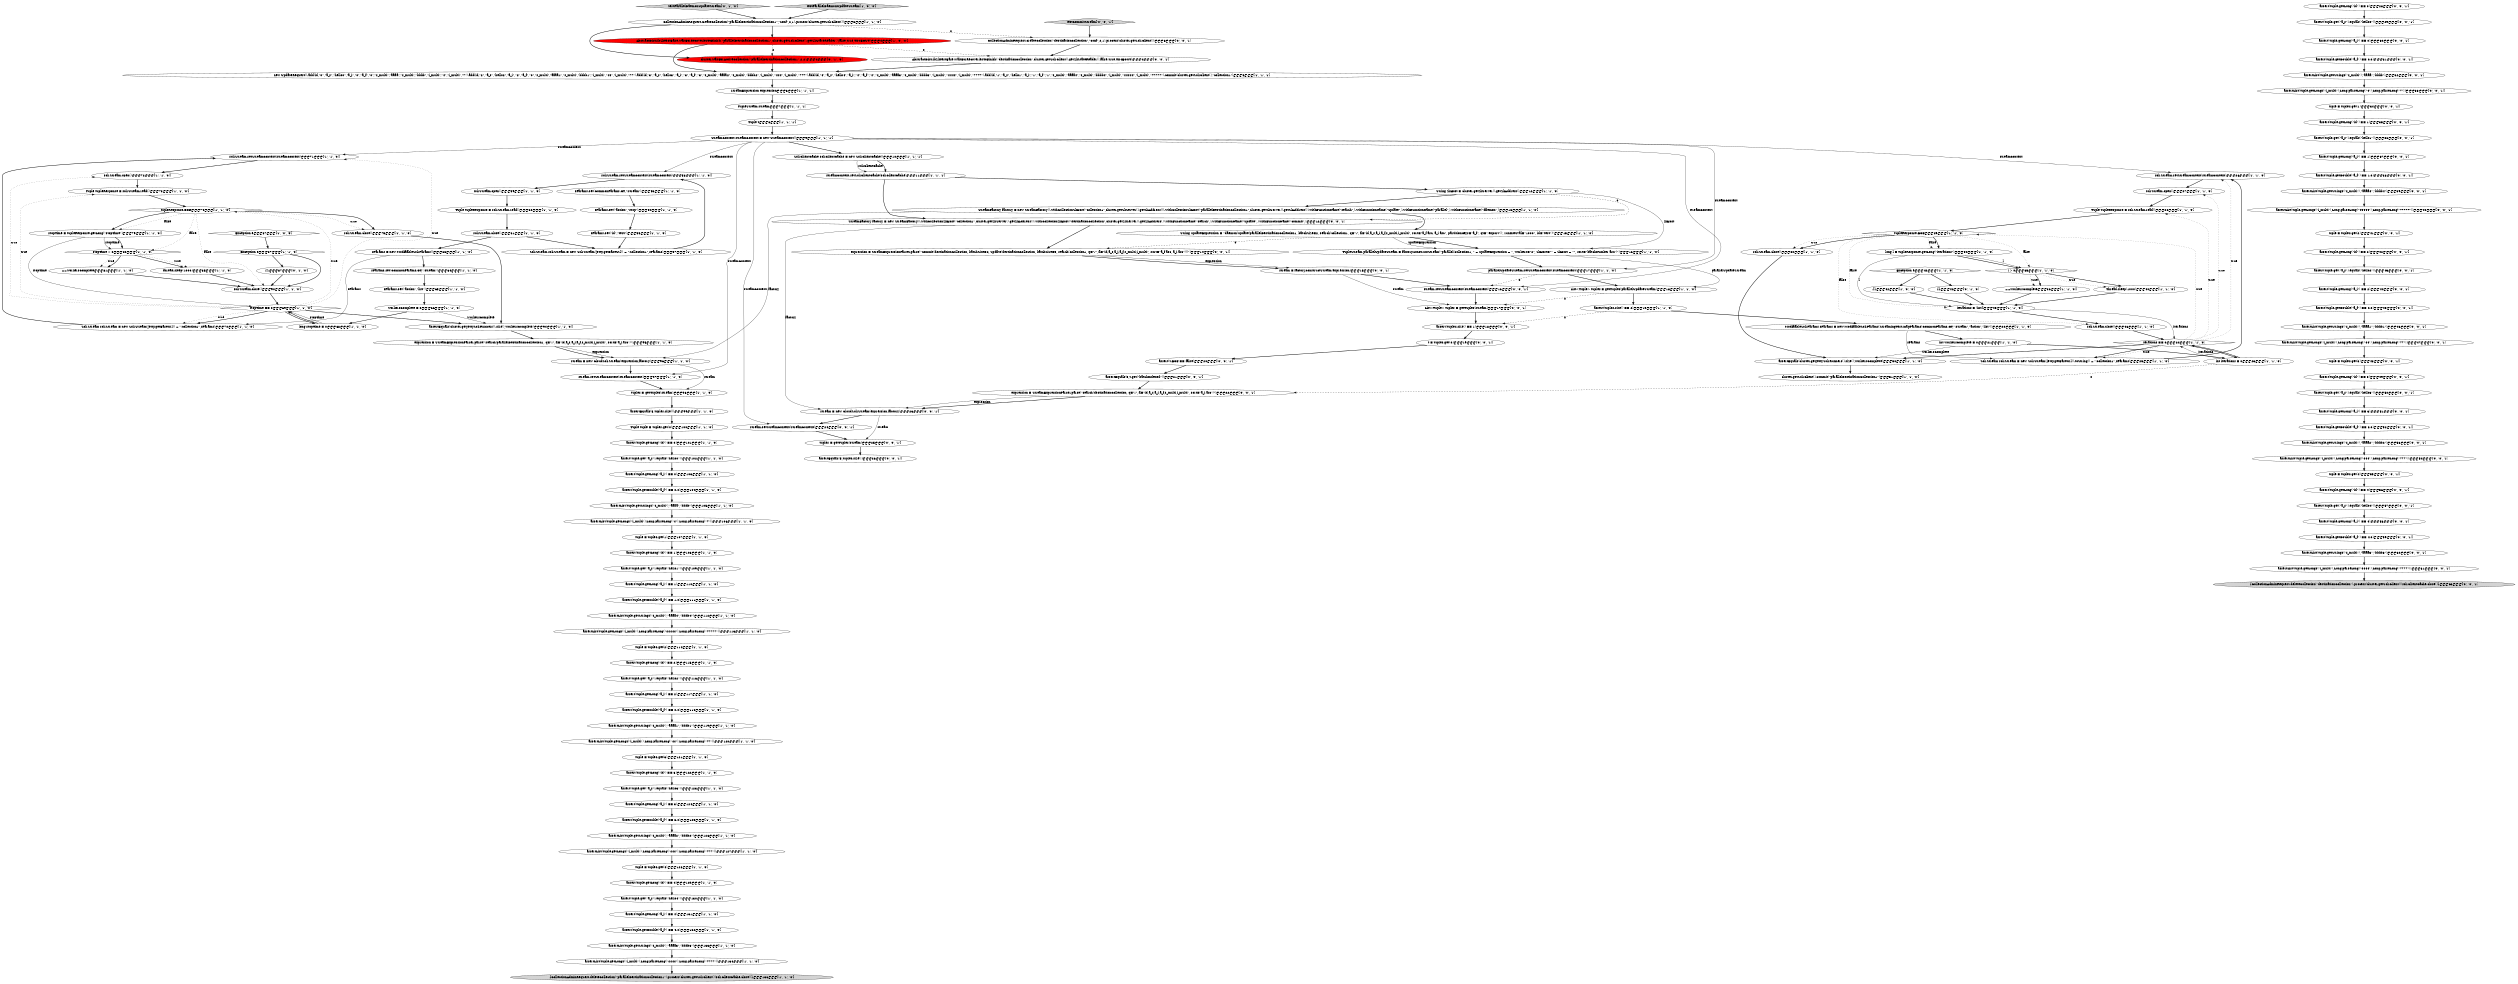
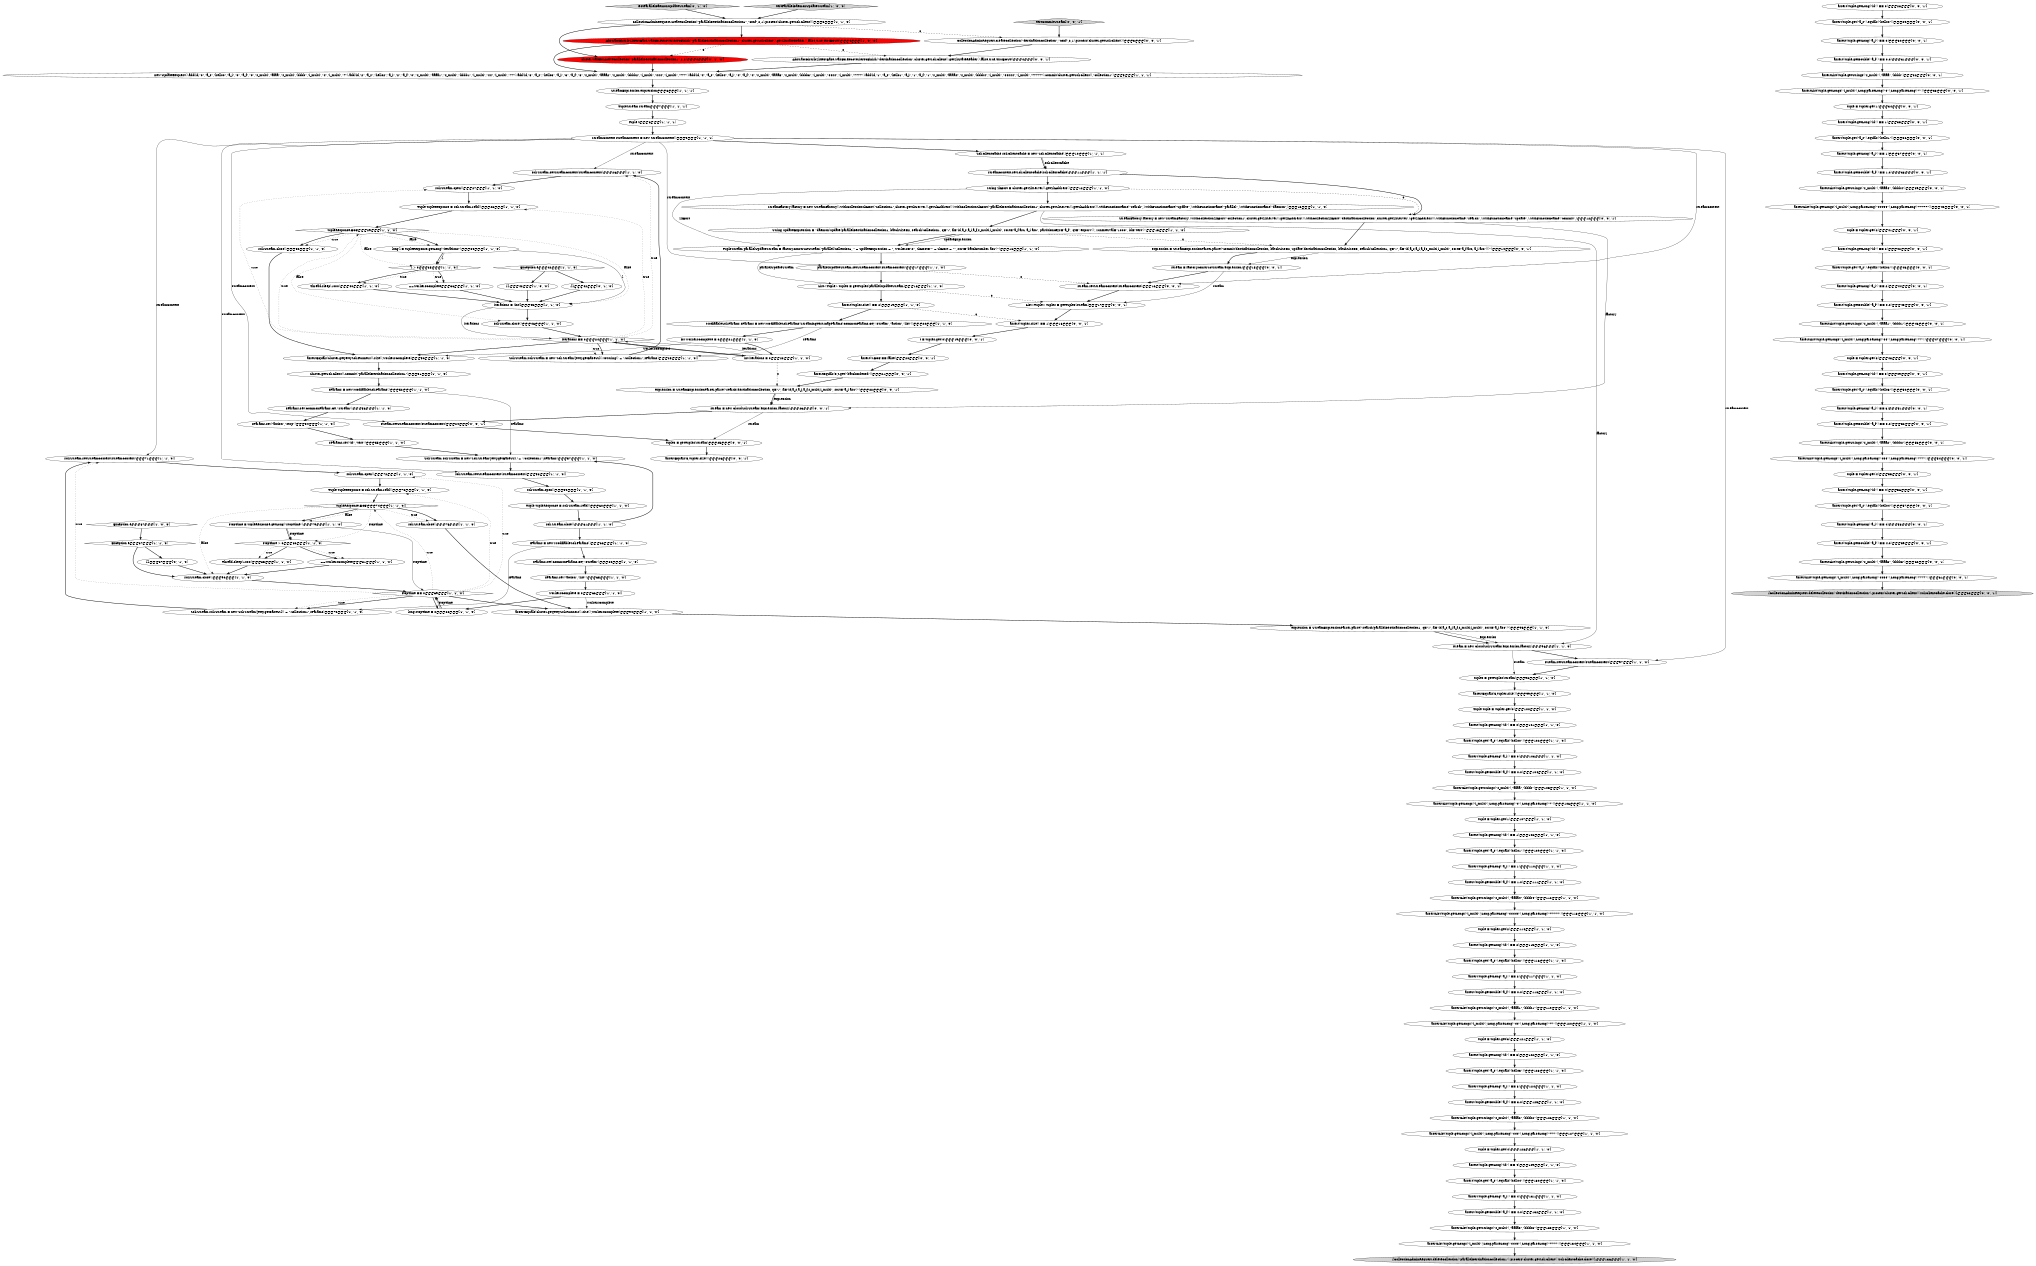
edge "tupleResponse.EOF@@@74@@@['1', '1', '0']" -> "stopTime > 0@@@80@@@['1', '1', '0']": label "false" -> "stopTime"
node "sParams = new ModifiableSolrParams()@@@52@@@['1', '1', '0']": added
